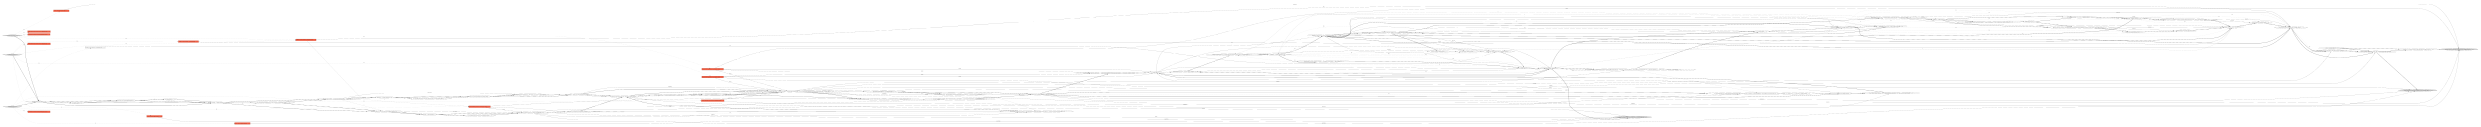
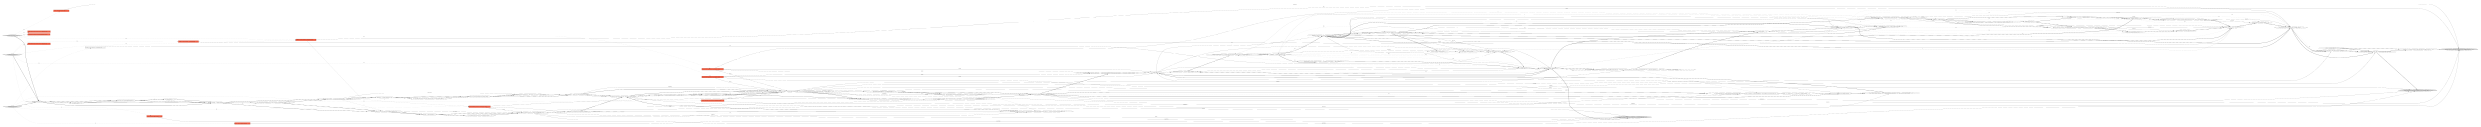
node "@NotNull ResultSetModel bindingsModel@@@2@@@['0', '0', '1']": removed
